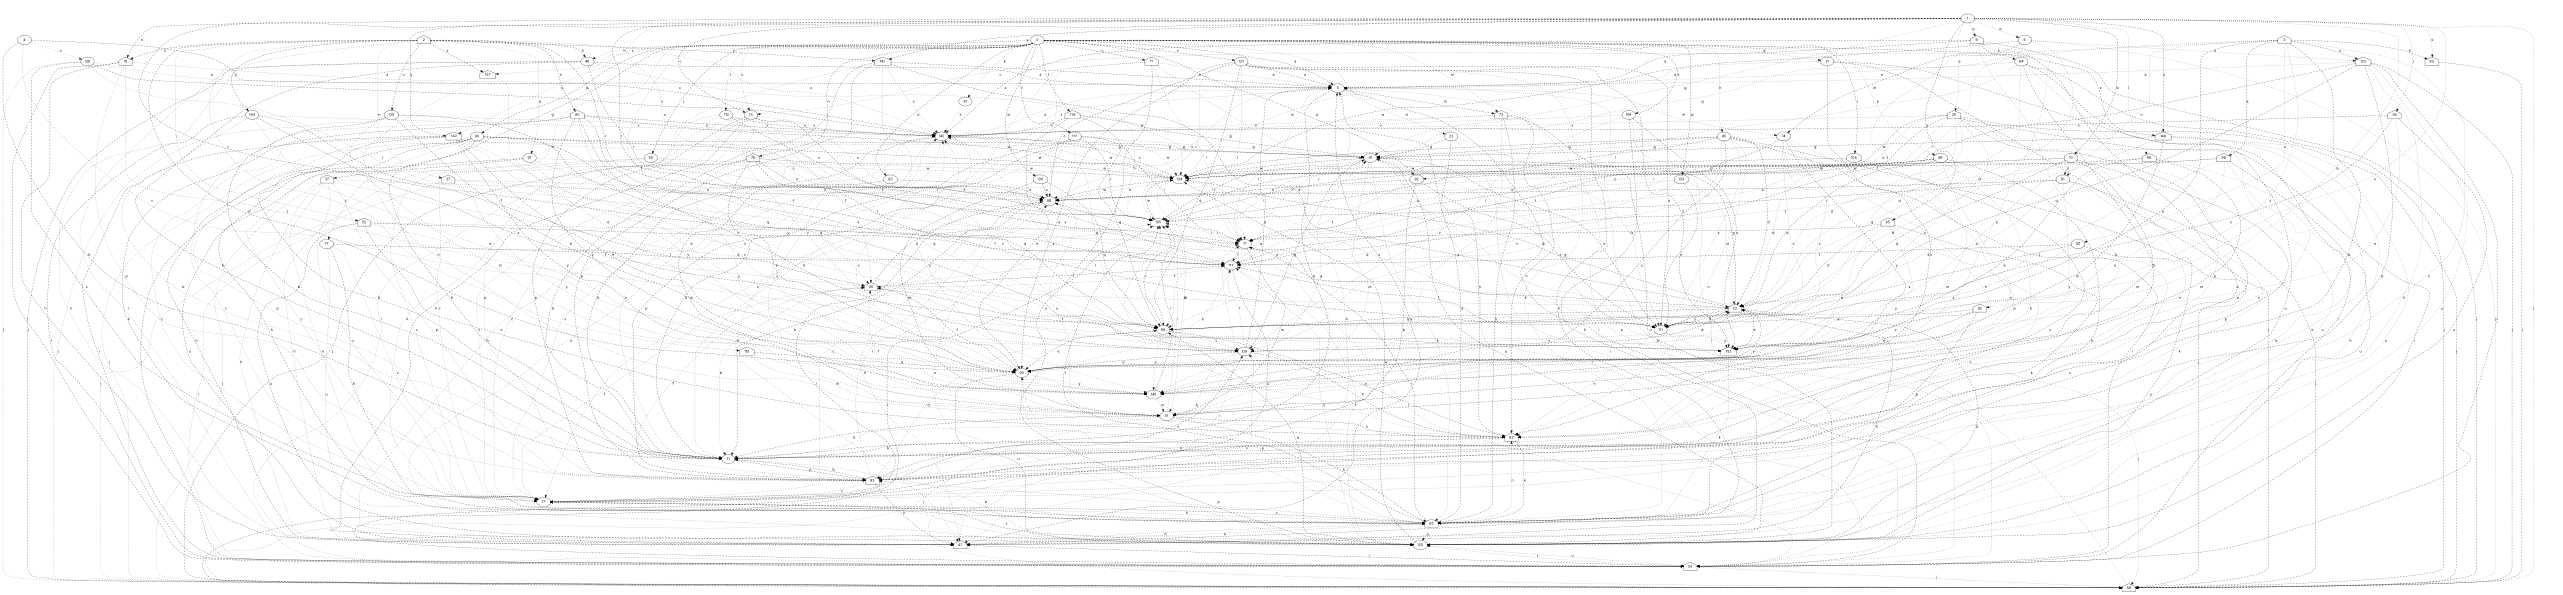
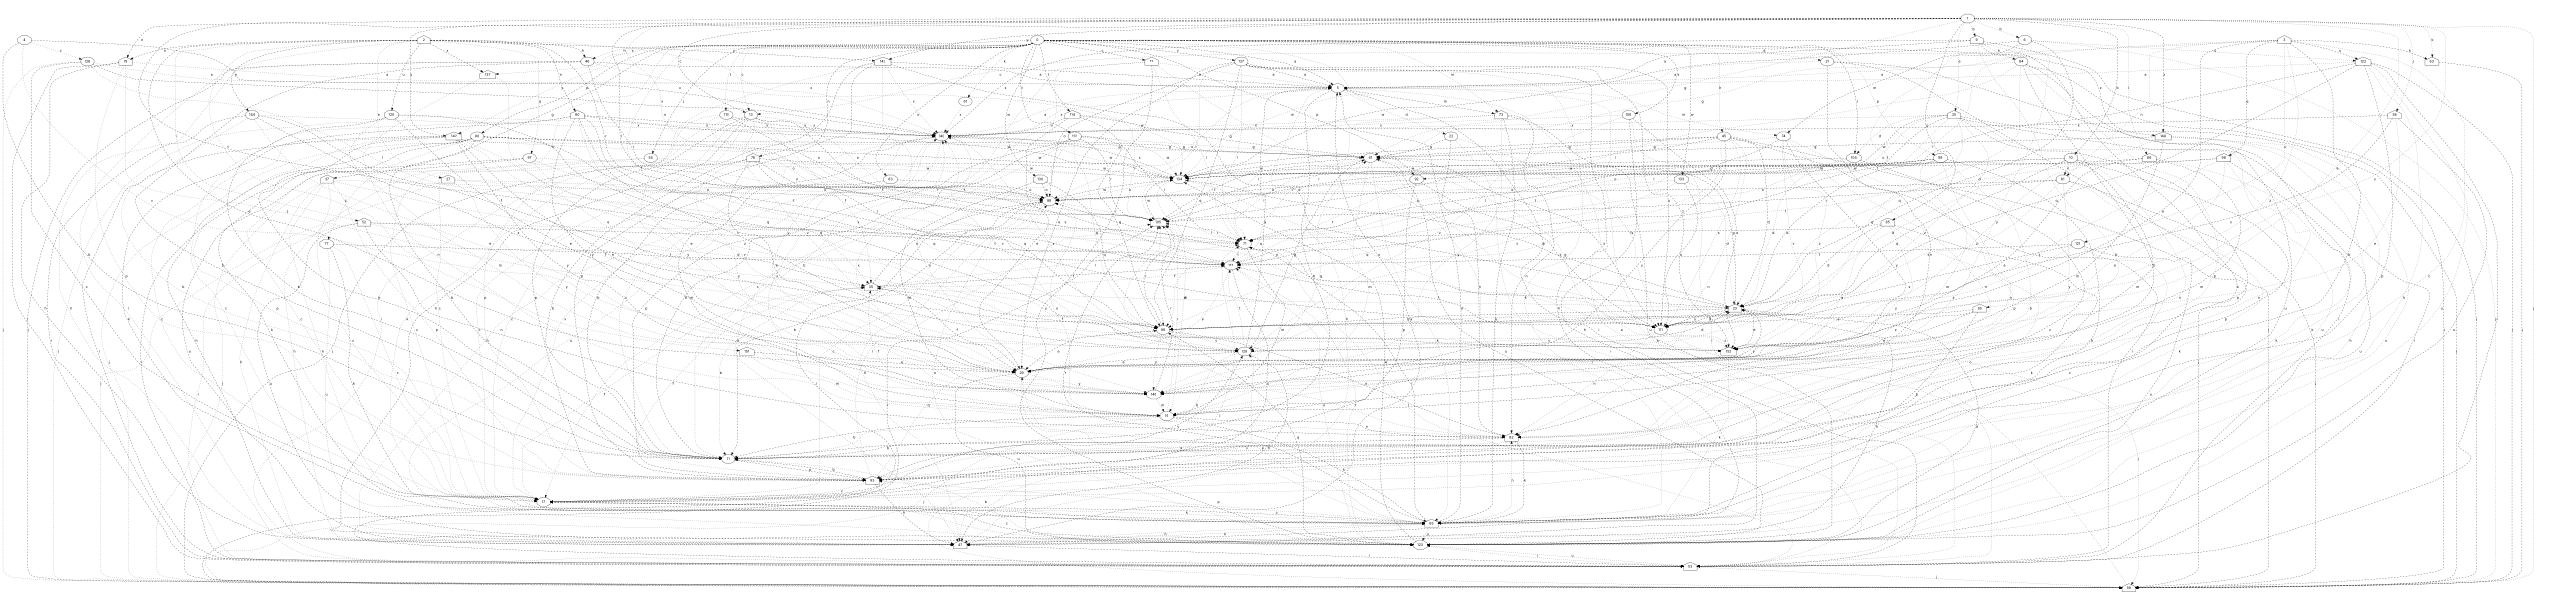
edge "6" -> "23": style dotted -> dashed
edge "25" -> "23": now "25" -> "104"
edge "129" -> "82": now "129" -> "47"
